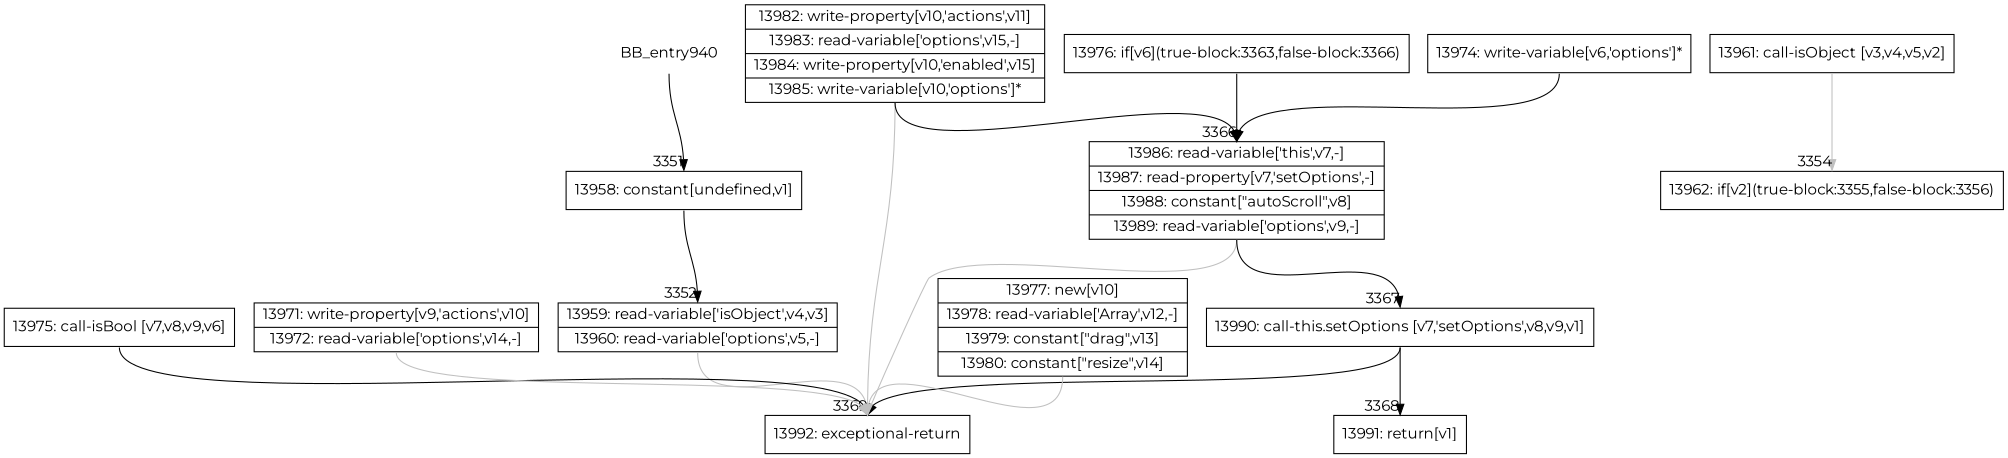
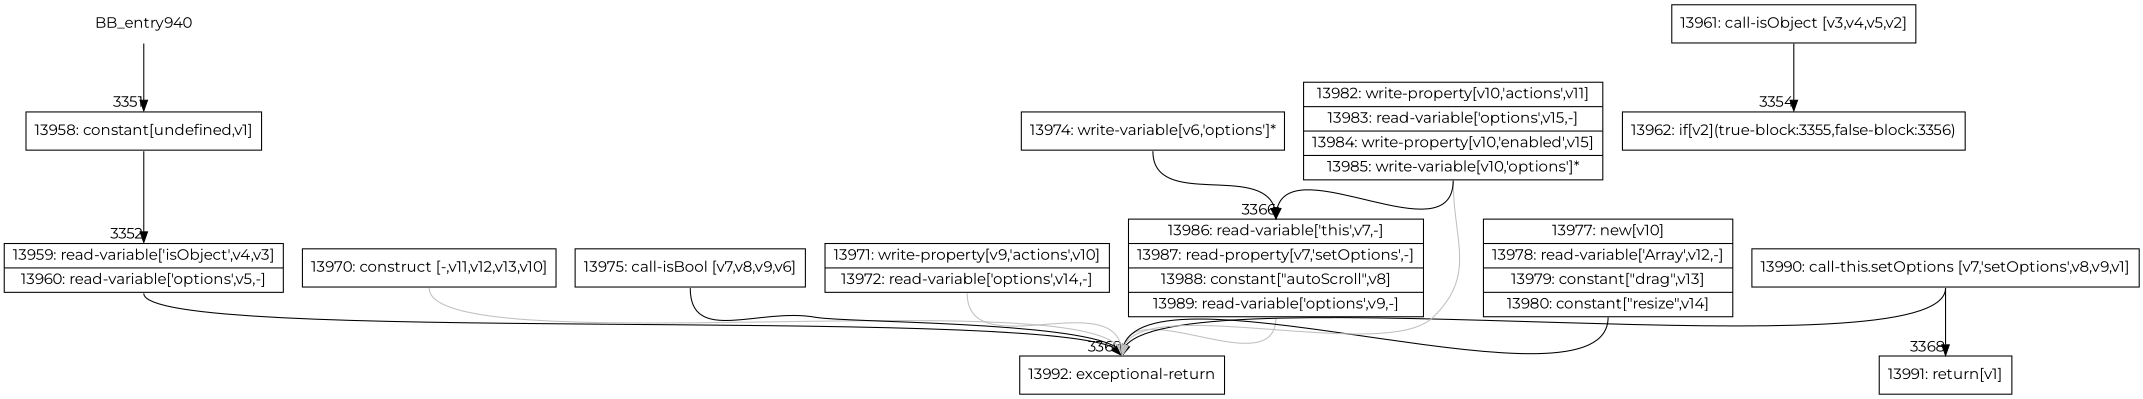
node "13976: if[v6](true-block:3363,false-block:3366)": removed
edge "13961: call-isObject [v3,v4,v5,v2]" -> "13962: if[v2](true-block:3355,false-block:3356)": color gray -> black
node "13970: construct [-,v11,v12,v13,v10]": added
edge "13986: read-variable['this',v7,-]" -> "13990: call-this.setOptions [v7,'setOptions',v8,v9,v1]": removed
edge "13959: read-variable['isObject',v4,v3]" -> "13992: exceptional-return": color gray -> black
edge "13977: new[v10]" -> "13992: exceptional-return": color gray -> black
